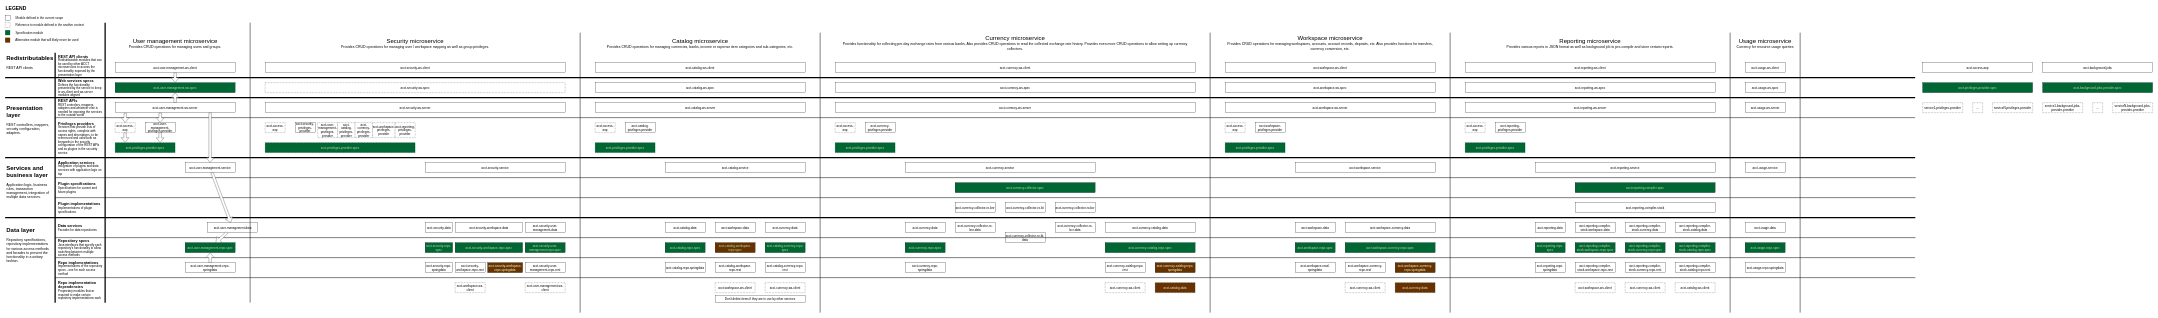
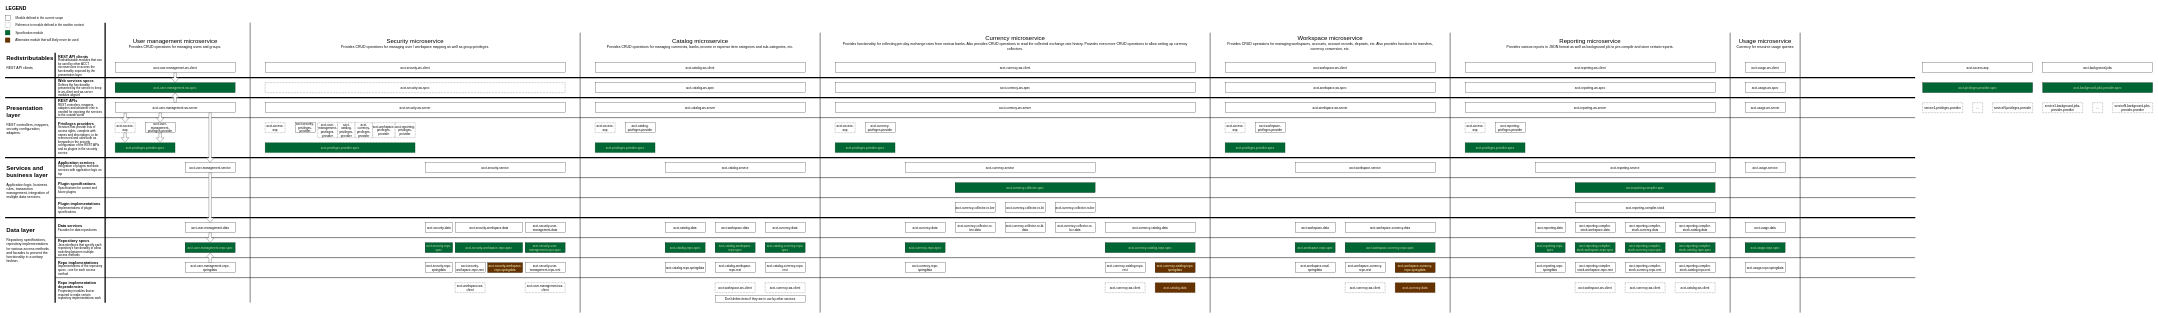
node "acct-user-management-data": moved (233, 228) -> (210, 228)
node "acct-currency-collector-ro-bt-data": moved (1025, 238) -> (1025, 228)
node "acct-catalog-workspace-repo-spec": fillcolor #663300 -> #006633
